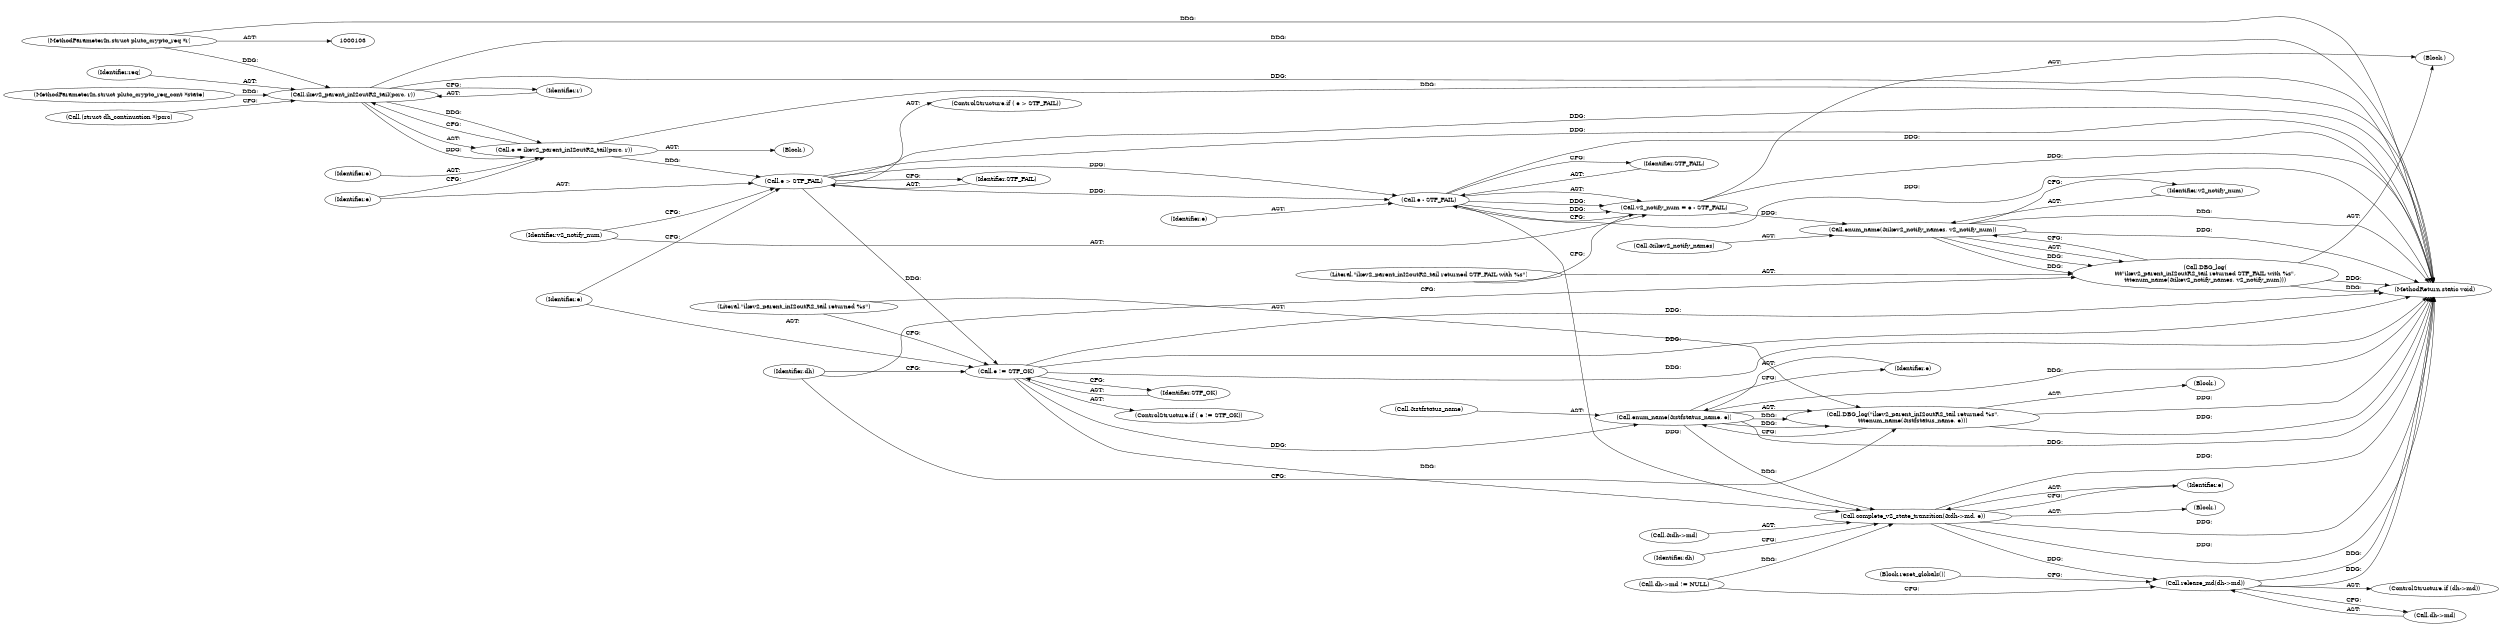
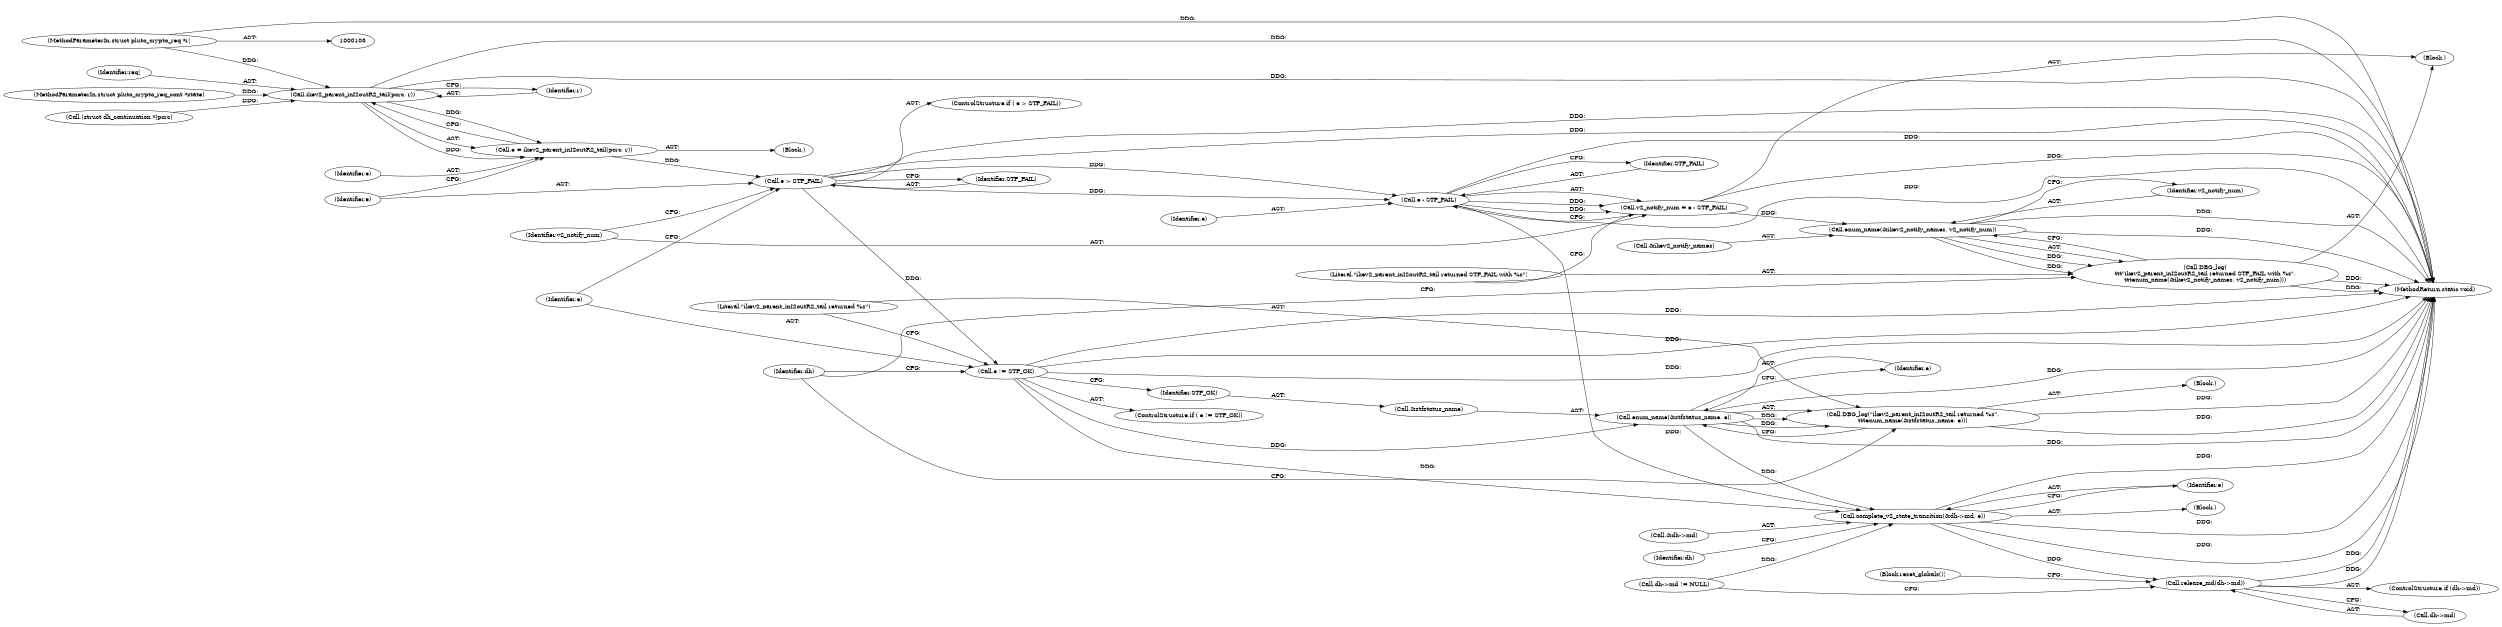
edge "(Call,e = ikev2_parent_inI2outR2_tail(pcrc, r))" -> "(MethodReturn,static void)": removed, label "DDG:"
edge "(Call,(struct dh_continuation *)pcrc)" -> "(Call,ikev2_parent_inI2outR2_tail(pcrc, r))": label "CFG: " -> "DDG: "
edge "(Identifier,STF_OK)" -> "(Call,e != STF_OK)": now "(Identifier,STF_OK)" -> "(Call,&stfstatus_name)"
